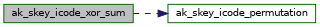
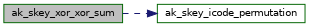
node "ak_skey_icode_xor_sum": label "ak_skey_icode_xor_sum" -> "ak_skey_xor_xor_sum"
